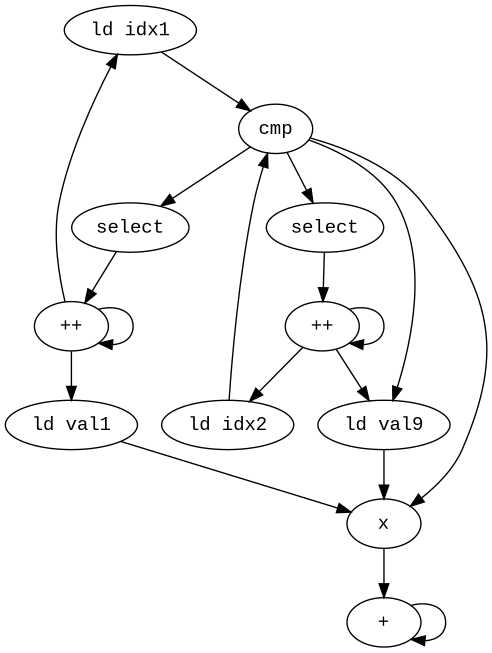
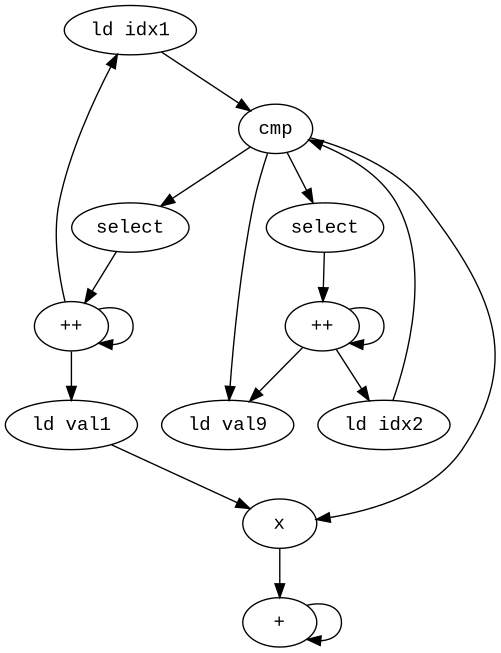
edge "ld val9" -> "x": removed
